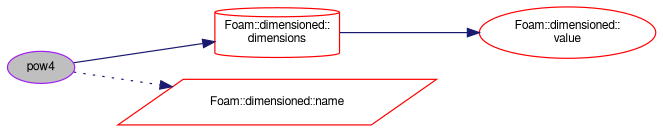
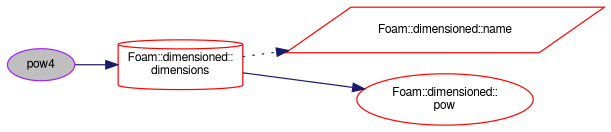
node "Foam::dimensioned:: value": label "Foam::dimensioned:: value" -> "Foam::dimensioned:: pow"
edge "pow4" -> "Foam::dimensioned::name": now "Foam::dimensioned:: dimensions" -> "Foam::dimensioned::name"
